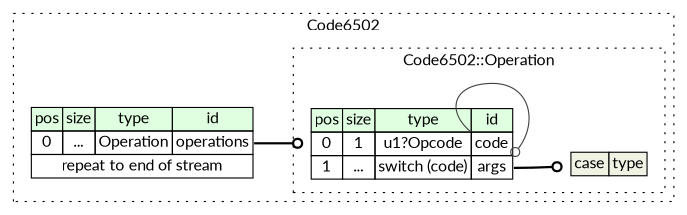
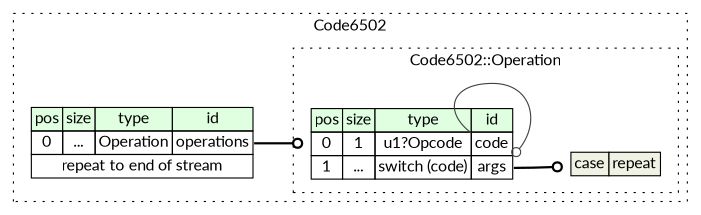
node "case": text "type" -> "repeat"
